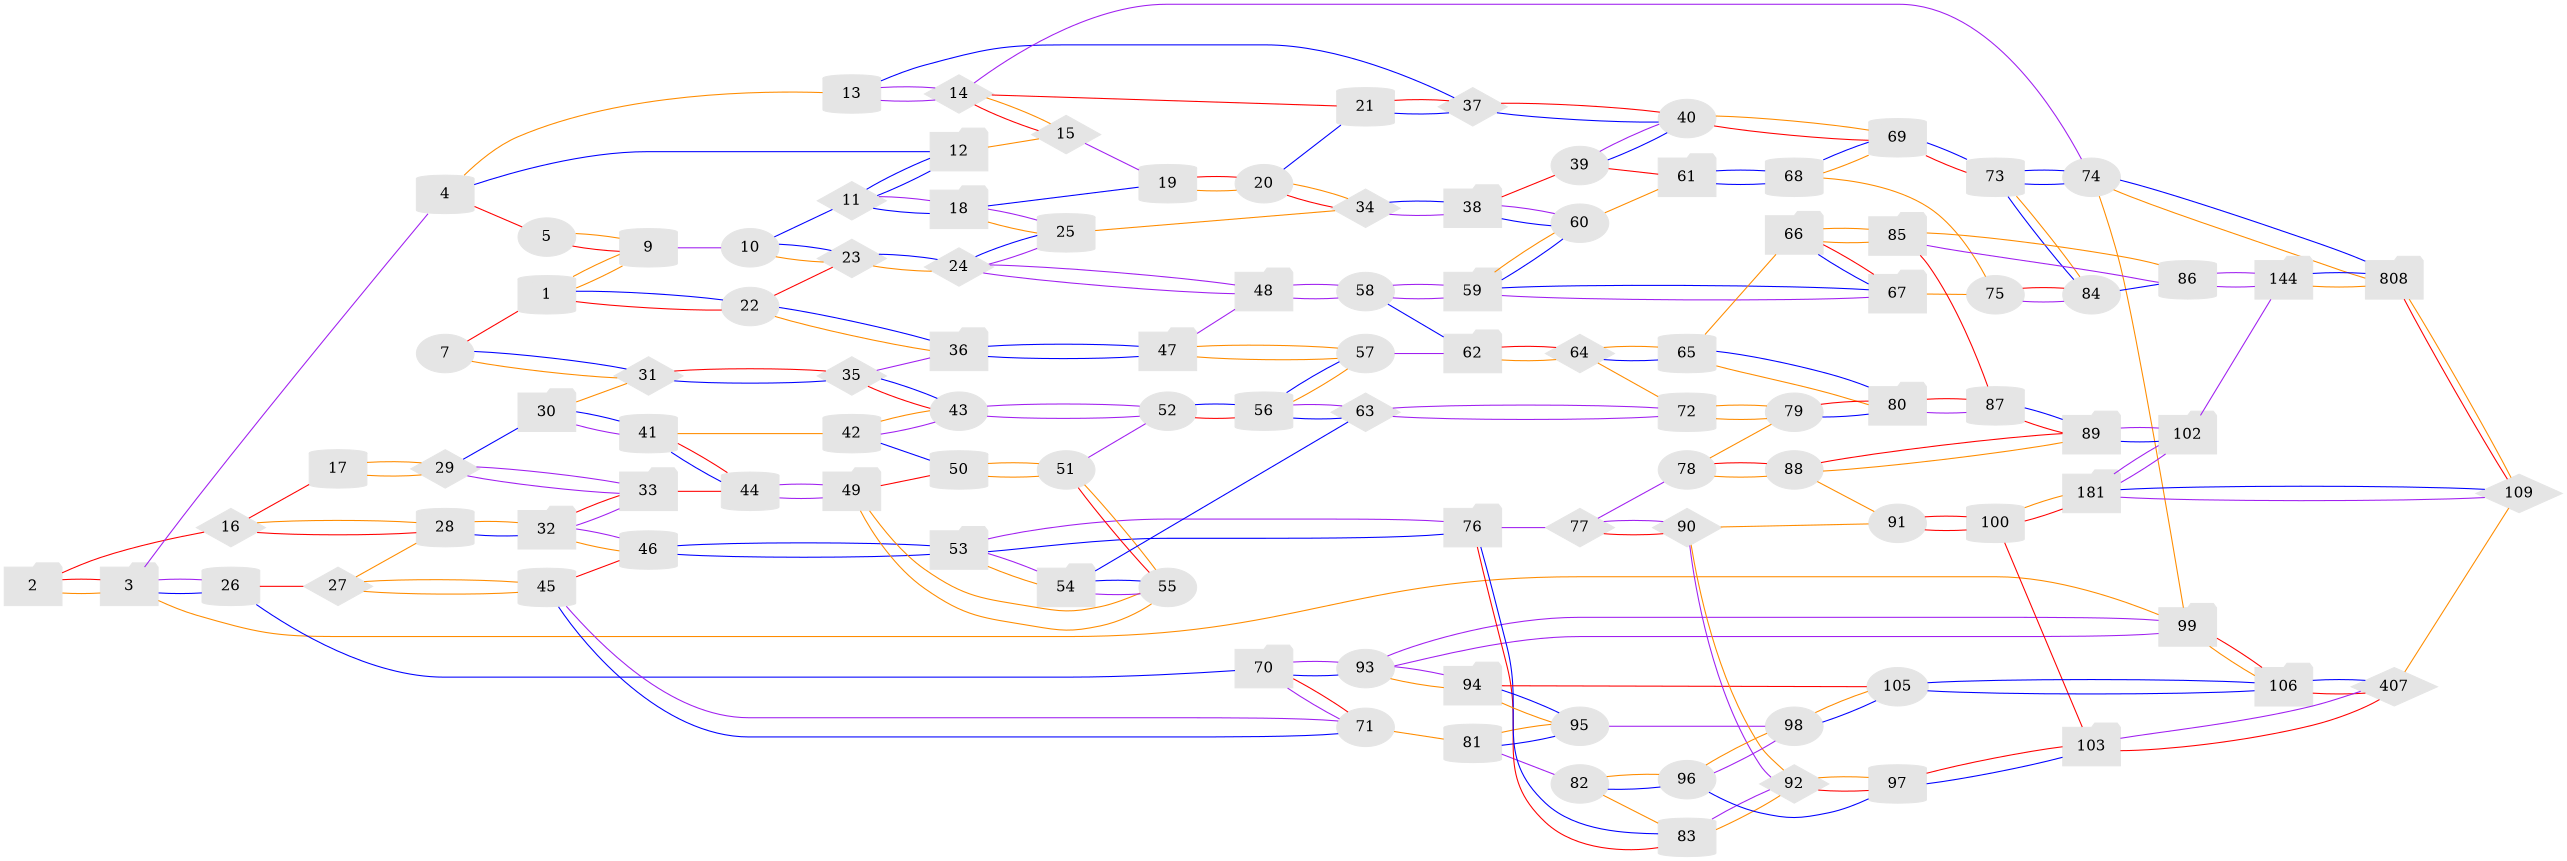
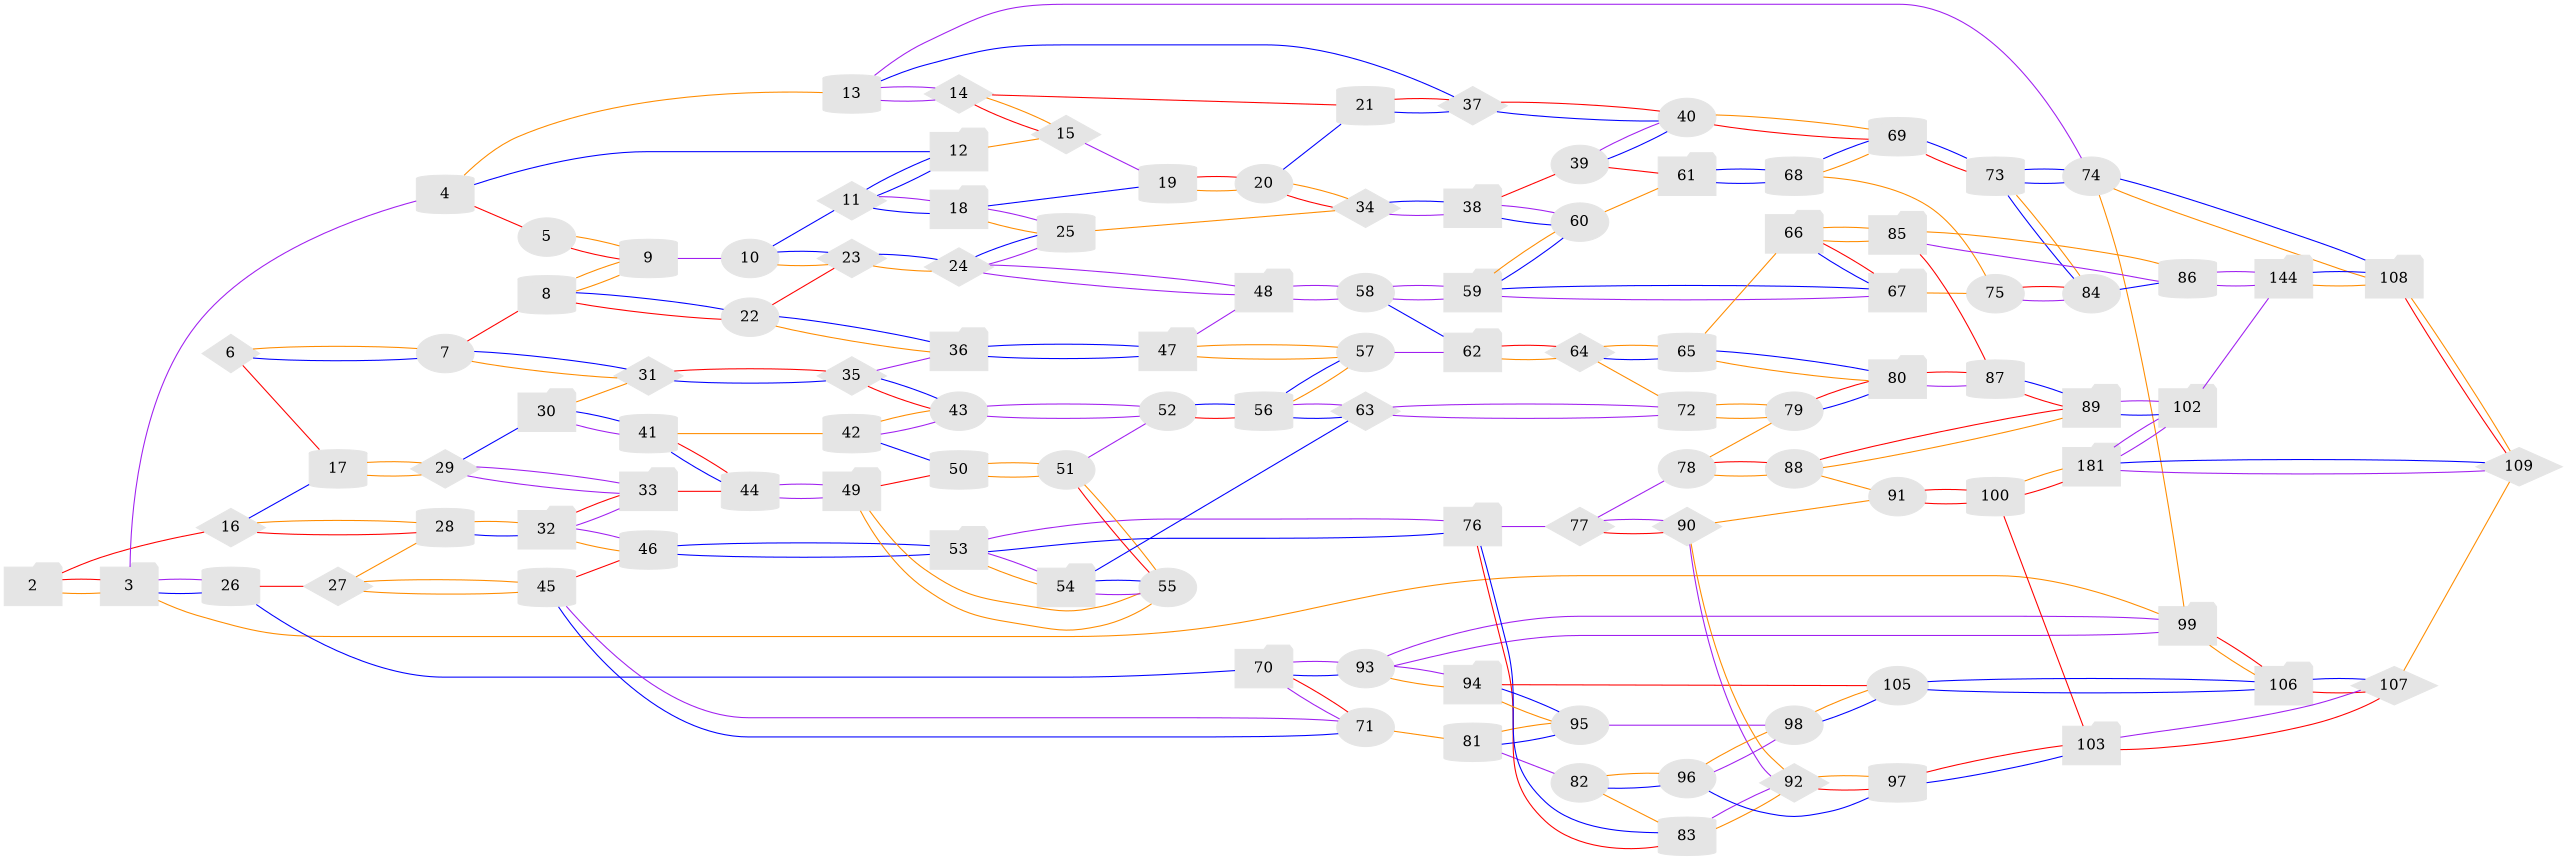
edge "14" -- "74": now "13" -- "74"
node "808": label "808" -> "108"
node "1": label "1" -> "8"
node "6": added
edge "17" -- "16": color red -> blue
node "407": label "407" -> "107"
